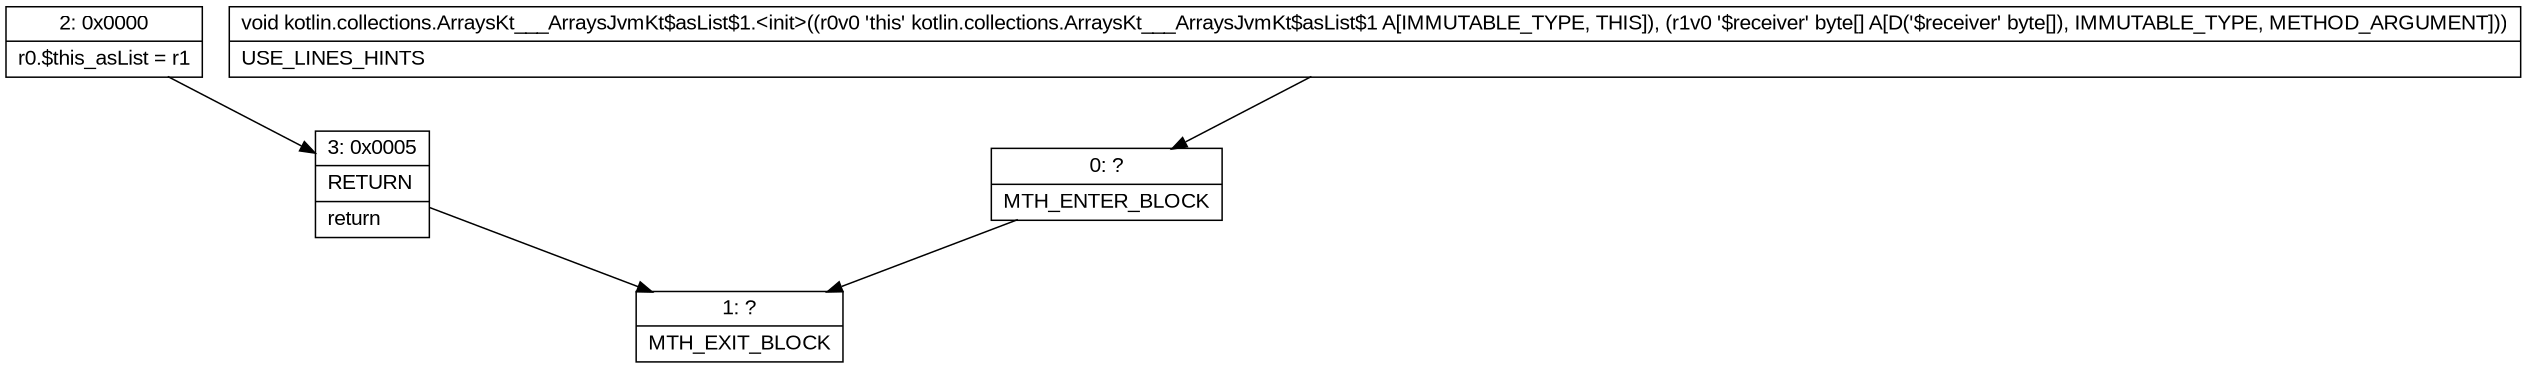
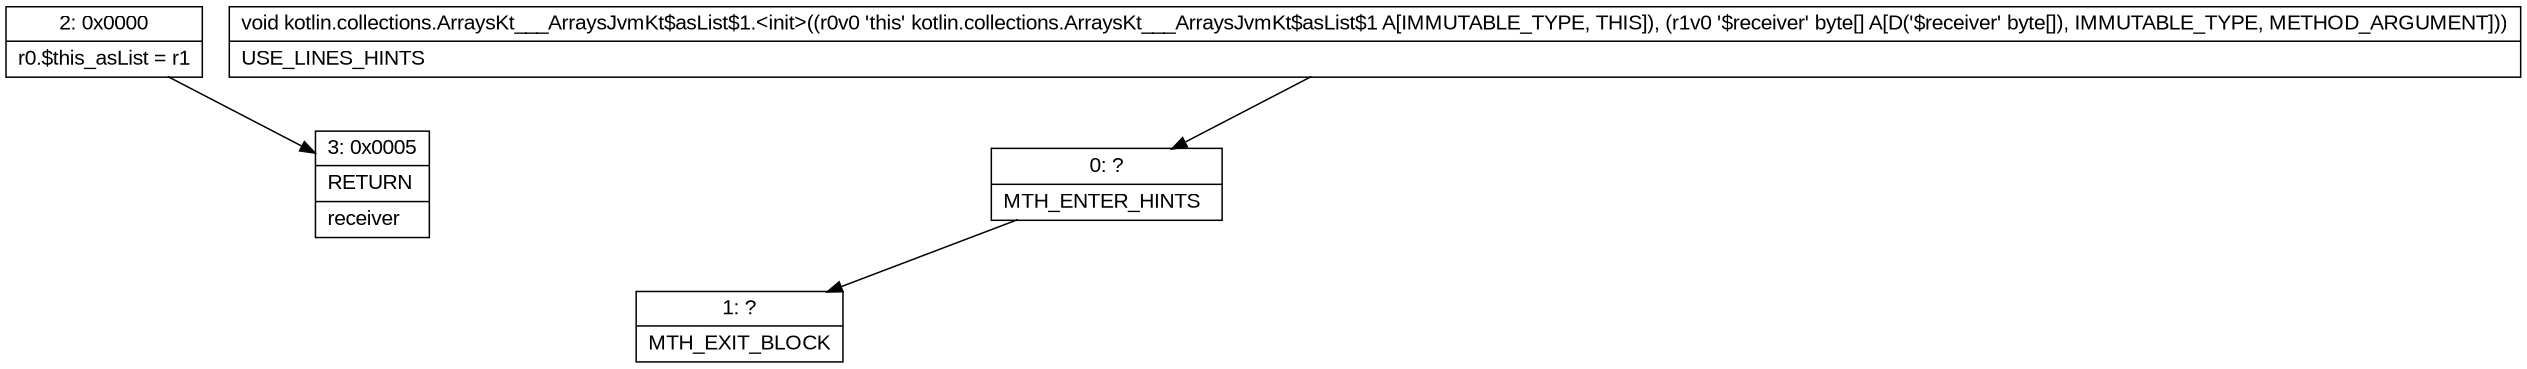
node "0: ?": text "MTH_ENTER_BLOCK" -> "MTH_ENTER_HINTS"
node "3: 0x0005": text "return" -> "receiver"
edge "3: 0x0005" -> "1: ?": removed
